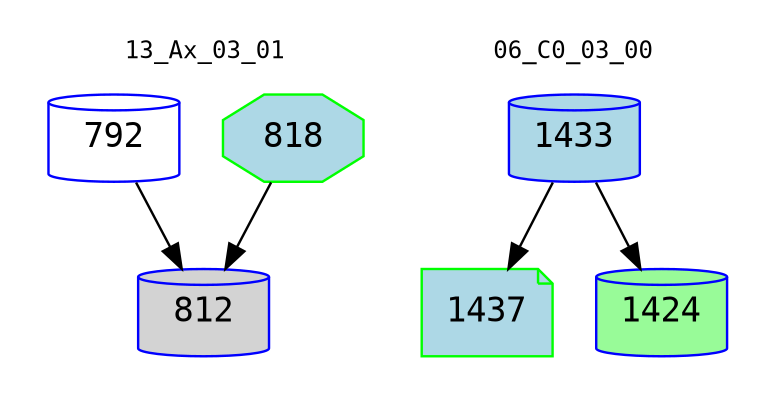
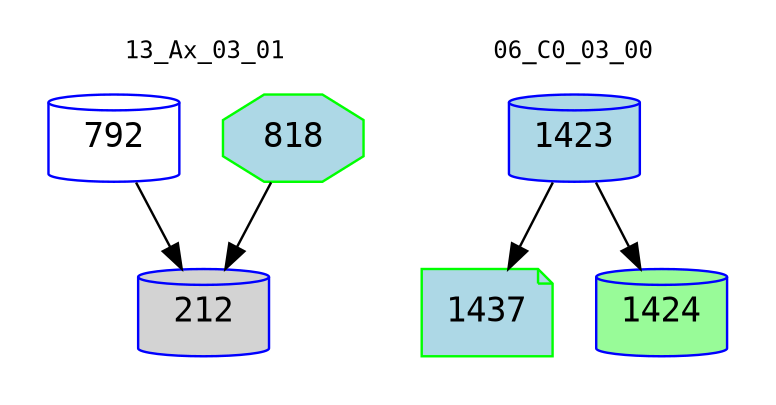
node "1433": label "1433" -> "1423"
node "812": label "812" -> "212"
